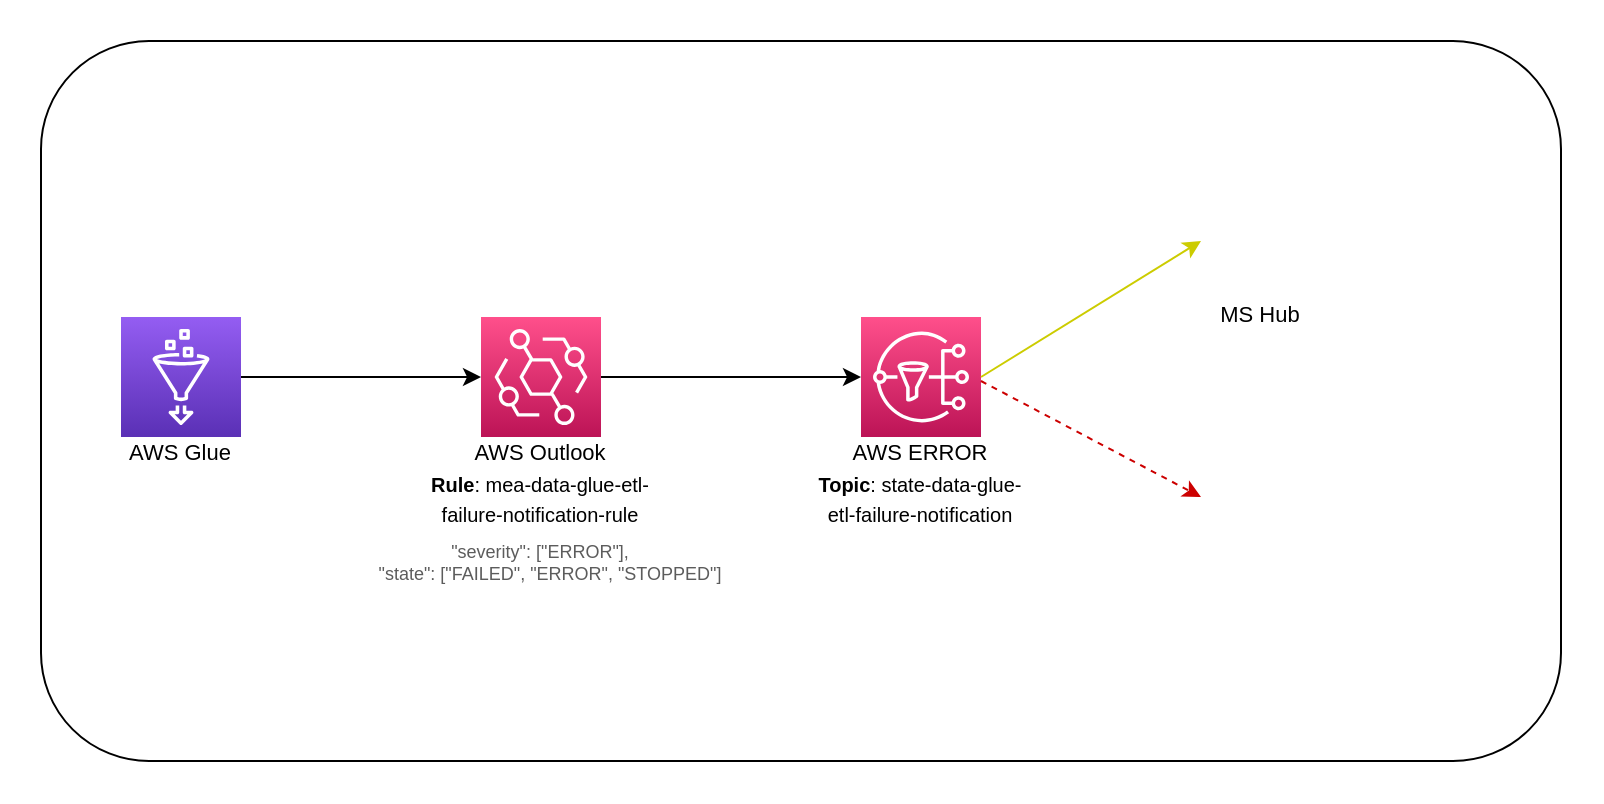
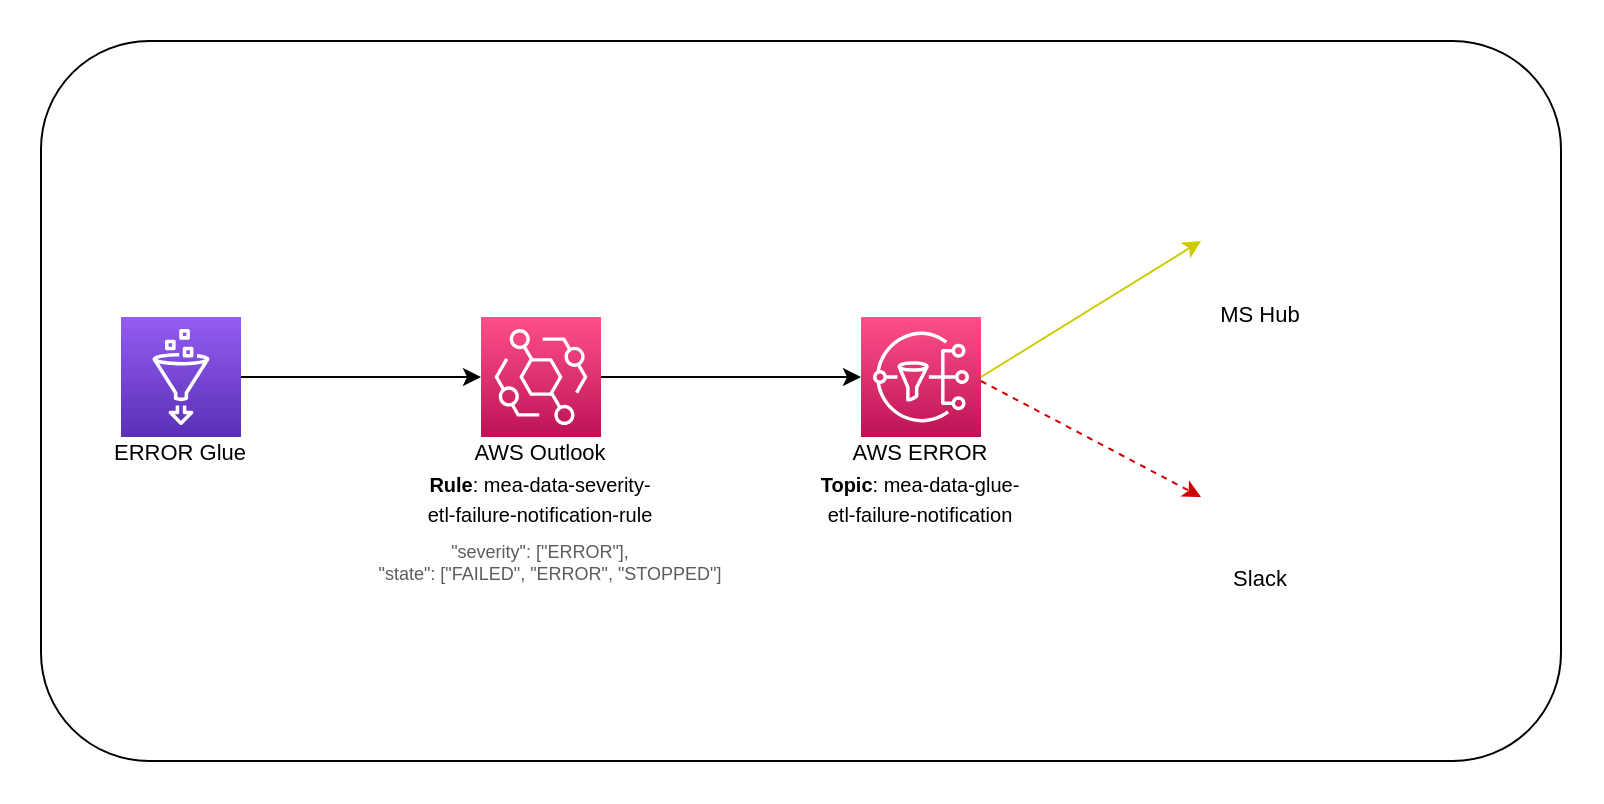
node "AWS Glue": label "AWS Glue" -> "ERROR Glue"
node "Rule: mea-data-glue-etl-failure-notification-rule": label "Rule: mea-data-glue-etl-failure-notification-rule" -> "Rule: mea-data-severity-etl-failure-notification-rule"
node "Topic: state-data-glue-etl-failure-notification": label "Topic: state-data-glue-etl-failure-notification" -> "Topic: mea-data-glue-etl-failure-notification"
node "Slack": added
